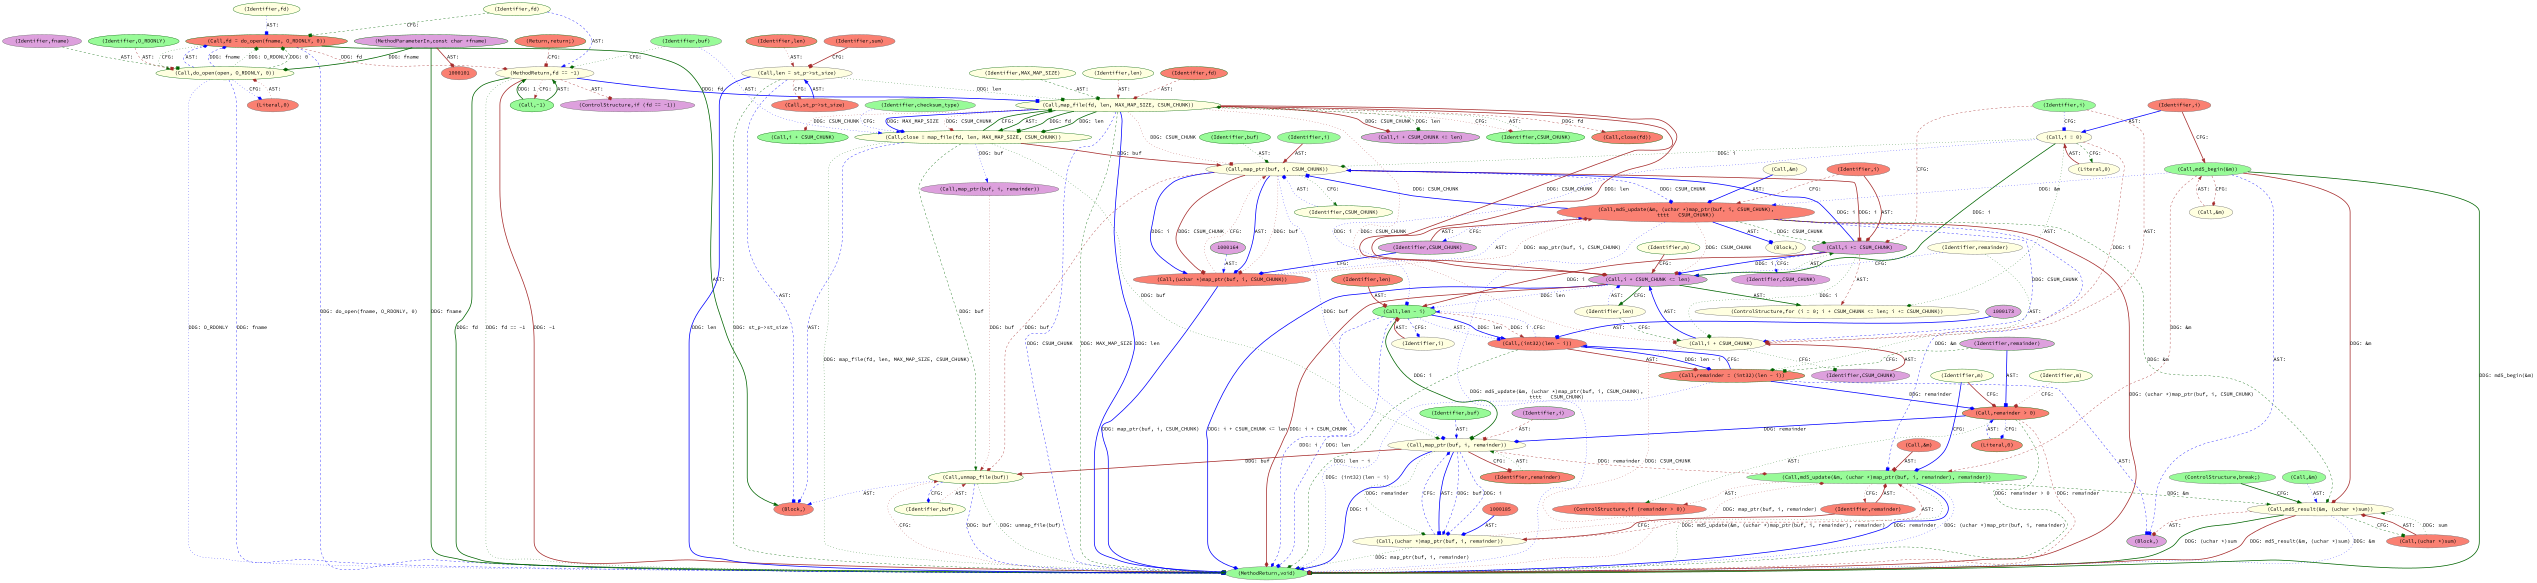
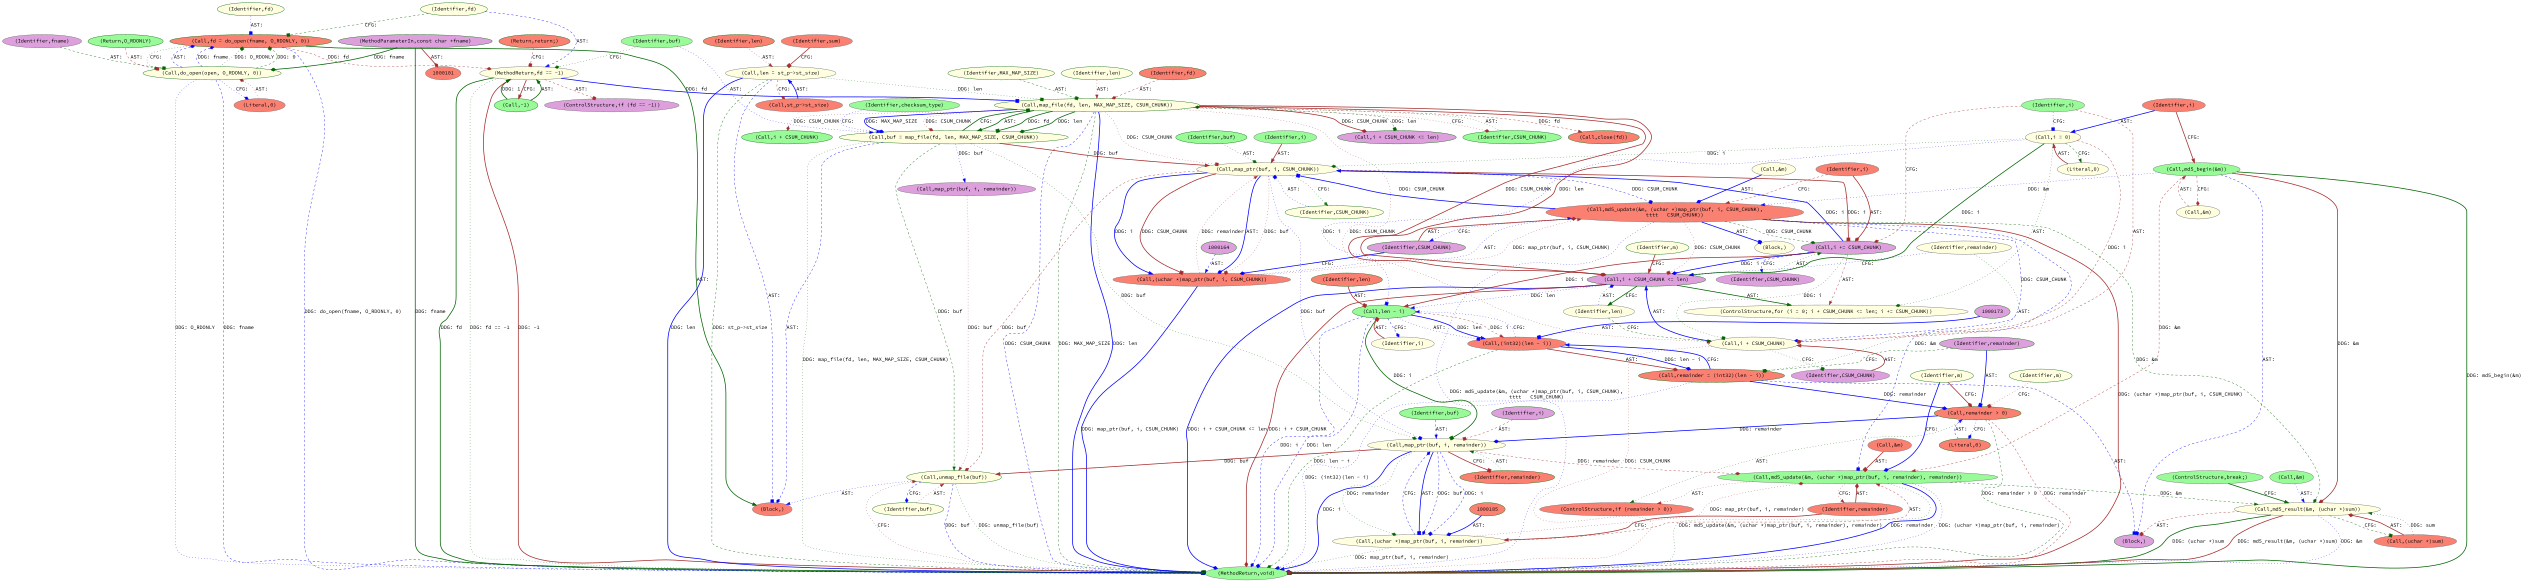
node "(Identifier,O_RDONLY)": label "(Identifier,O_RDONLY)" -> "(Return,O_RDONLY)"
edge "(MethodReturn,fd == -1)" -> "(Call,-1)": style dotted -> bold
node "(Call,close = map_file(fd, len, MAX_MAP_SIZE, CSUM_CHUNK))": label "(Call,close = map_file(fd, len, MAX_MAP_SIZE, CSUM_CHUNK))" -> "(Call,buf = map_file(fd, len, MAX_MAP_SIZE, CSUM_CHUNK))"
edge "(Call,(uchar *)map_ptr(buf, i, CSUM_CHUNK))" -> "(Call,map_ptr(buf, i, CSUM_CHUNK))": label "CFG: " -> "DDG: remainder"
node "1000185": color gray40 -> darkgreen
